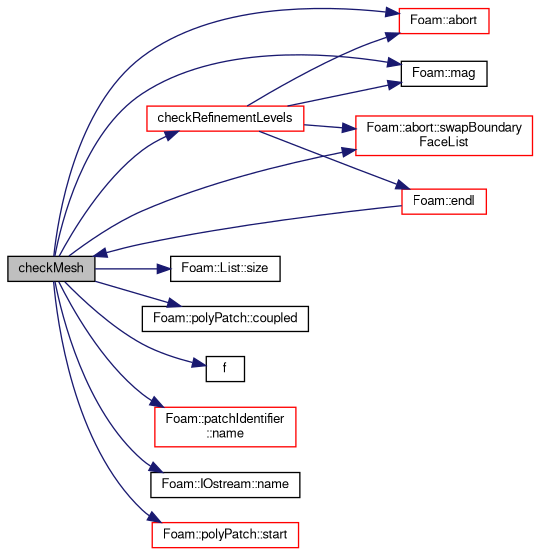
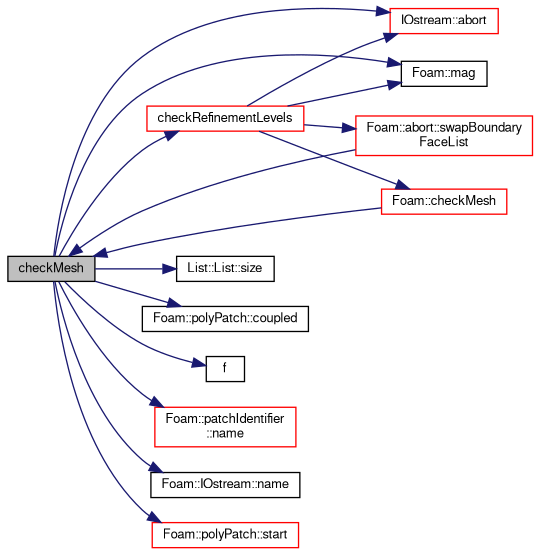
node "Foam::abort": label "Foam::abort" -> "IOstream::abort"
edge "checkMesh" -> "Foam::abort::swapBoundary FaceList": reversed
node "Foam::endl": label "Foam::endl" -> "Foam::checkMesh"
node "Foam::List::size": label "Foam::List::size" -> "List::List::size"
